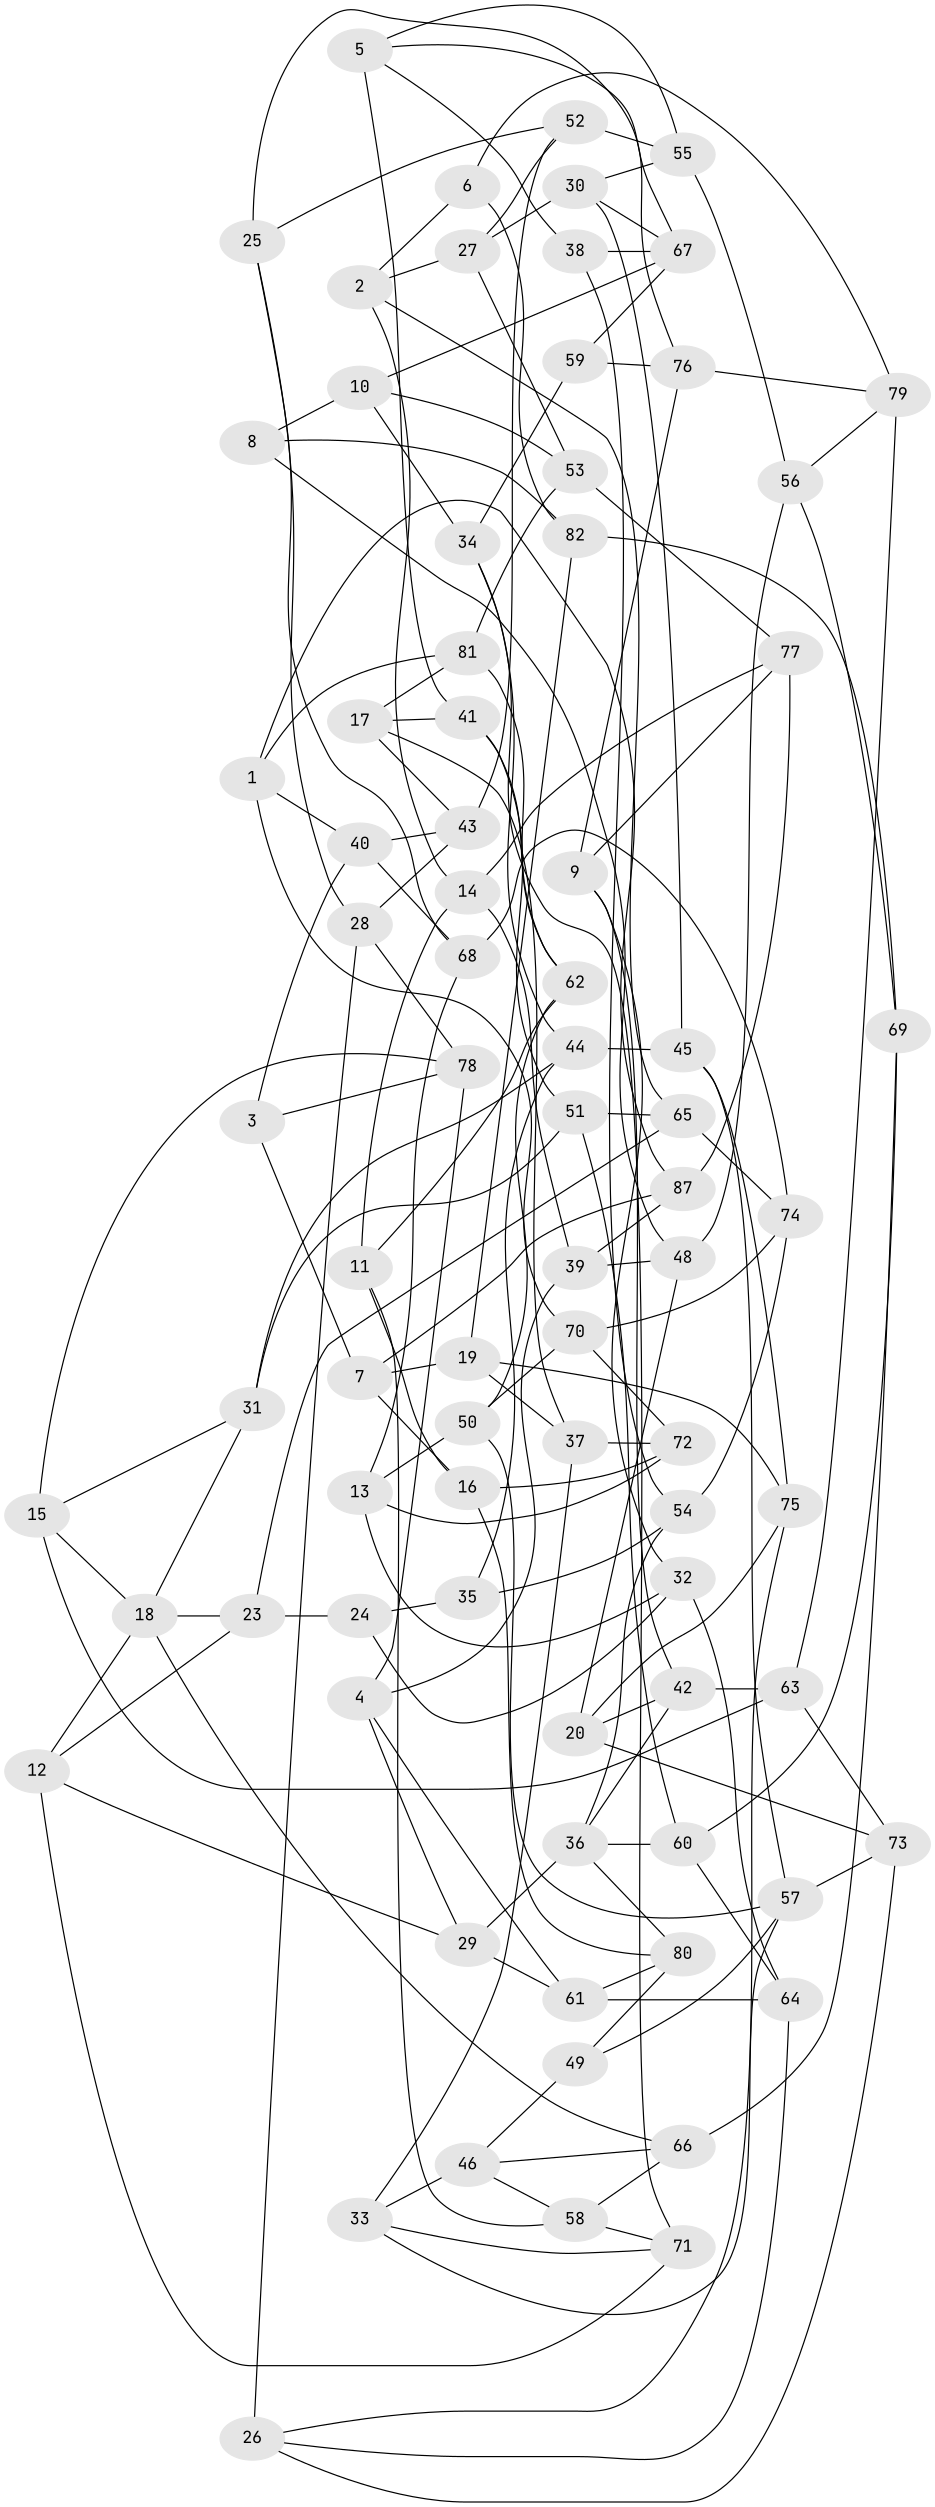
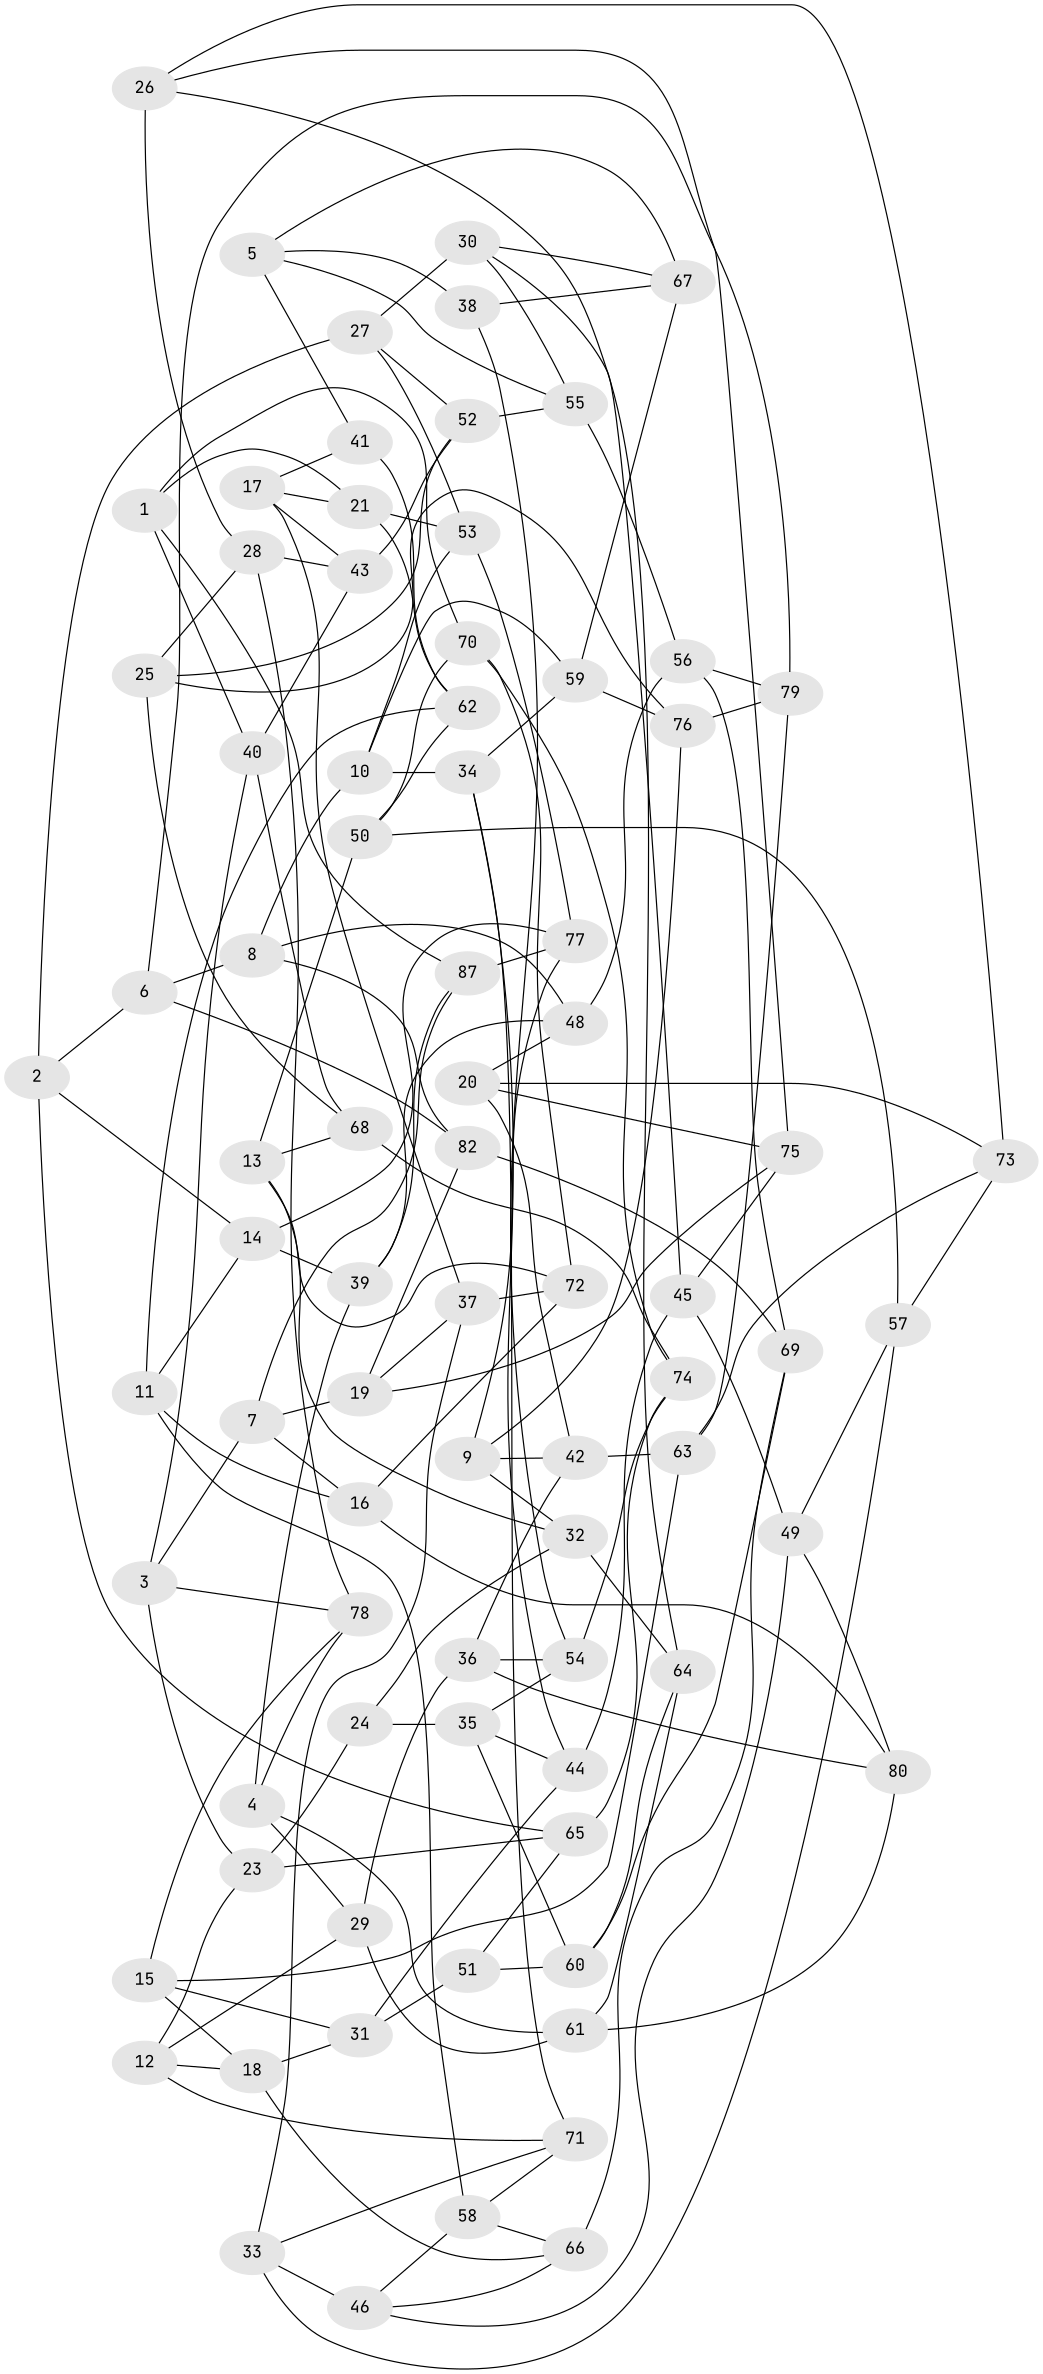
edge "67" -- "10": now "59" -- "10"
node "81": label "81" -> "21"
edge "8" -- "6": added
edge "41" -- "51": removed
edge "45" -- "57": now "45" -- "49"
edge "18" -- "23": now "3" -- "23"
edge "36" -- "60": now "35" -- "60"
